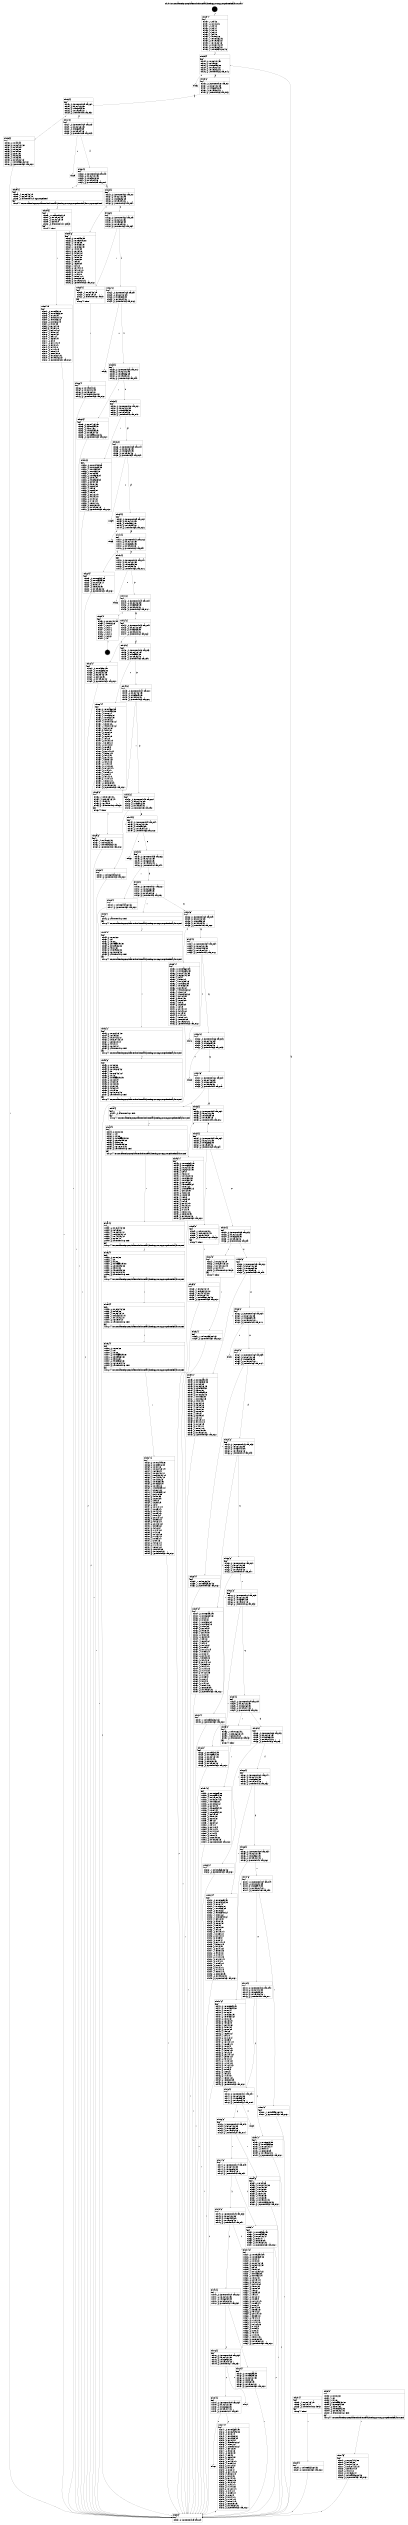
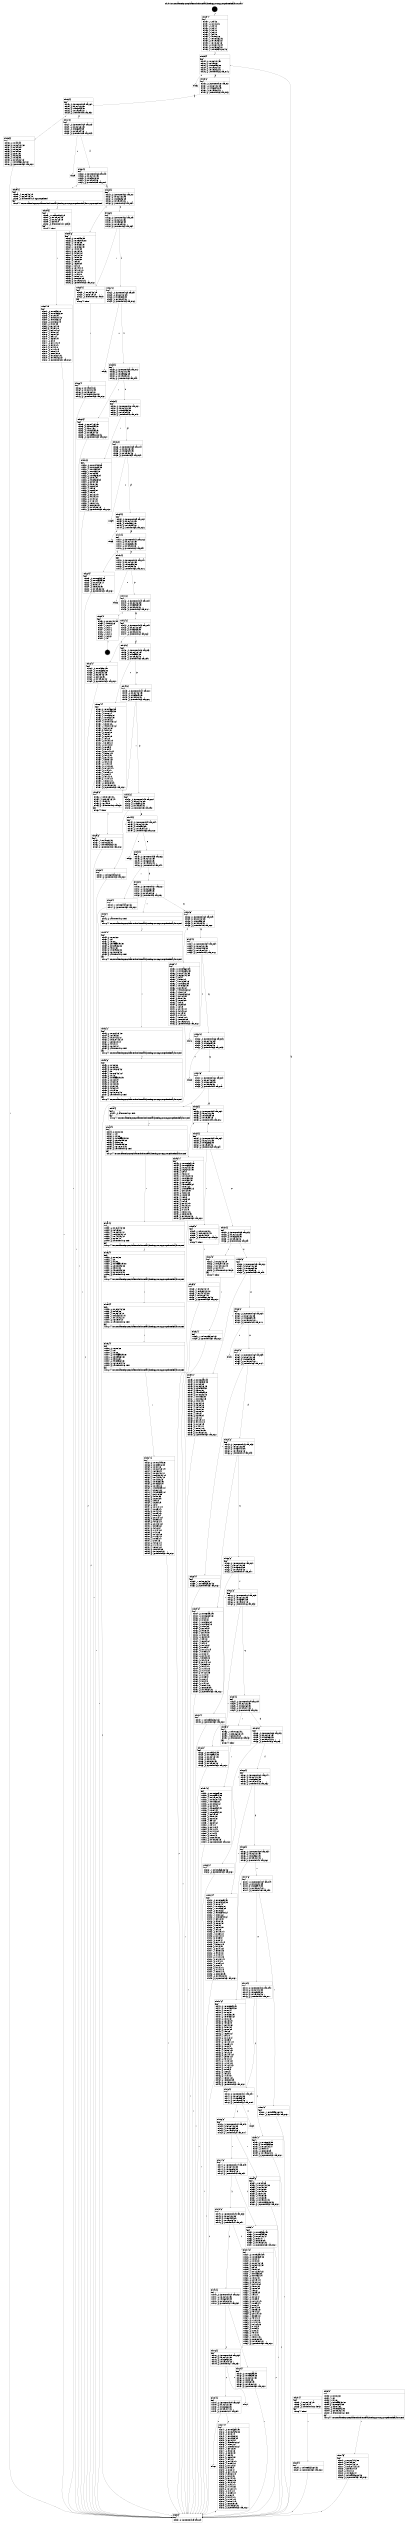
edge "0x401678 [28]" -> "0x40165c [28]": reversed
